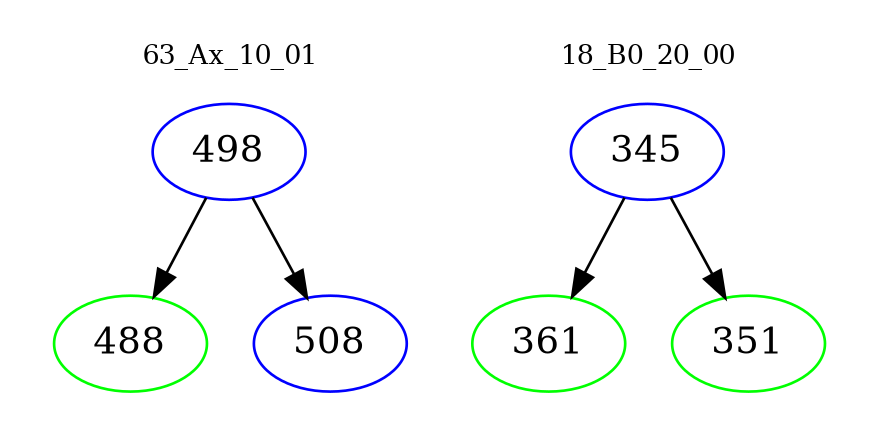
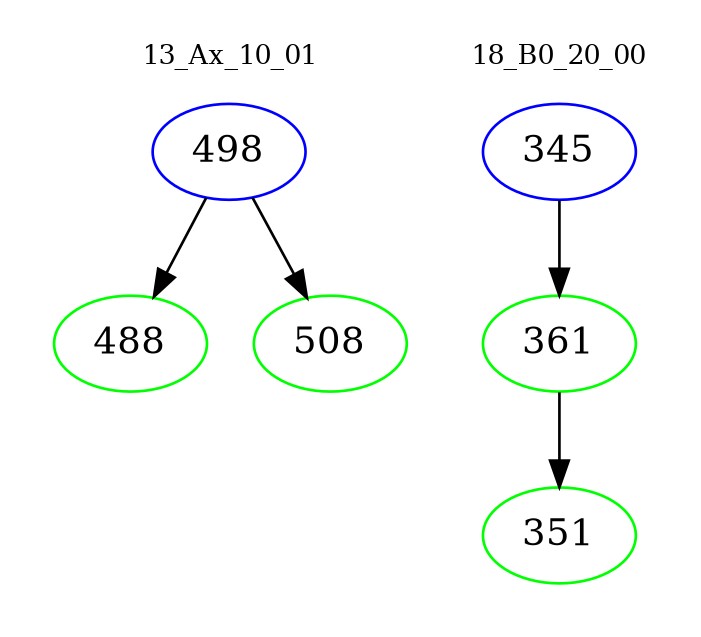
cluster "63_Ax_10_01": label "63_Ax_10_01" -> "13_Ax_10_01"
edge "345" -> "351": now "361" -> "351"
node "508": color blue -> green
